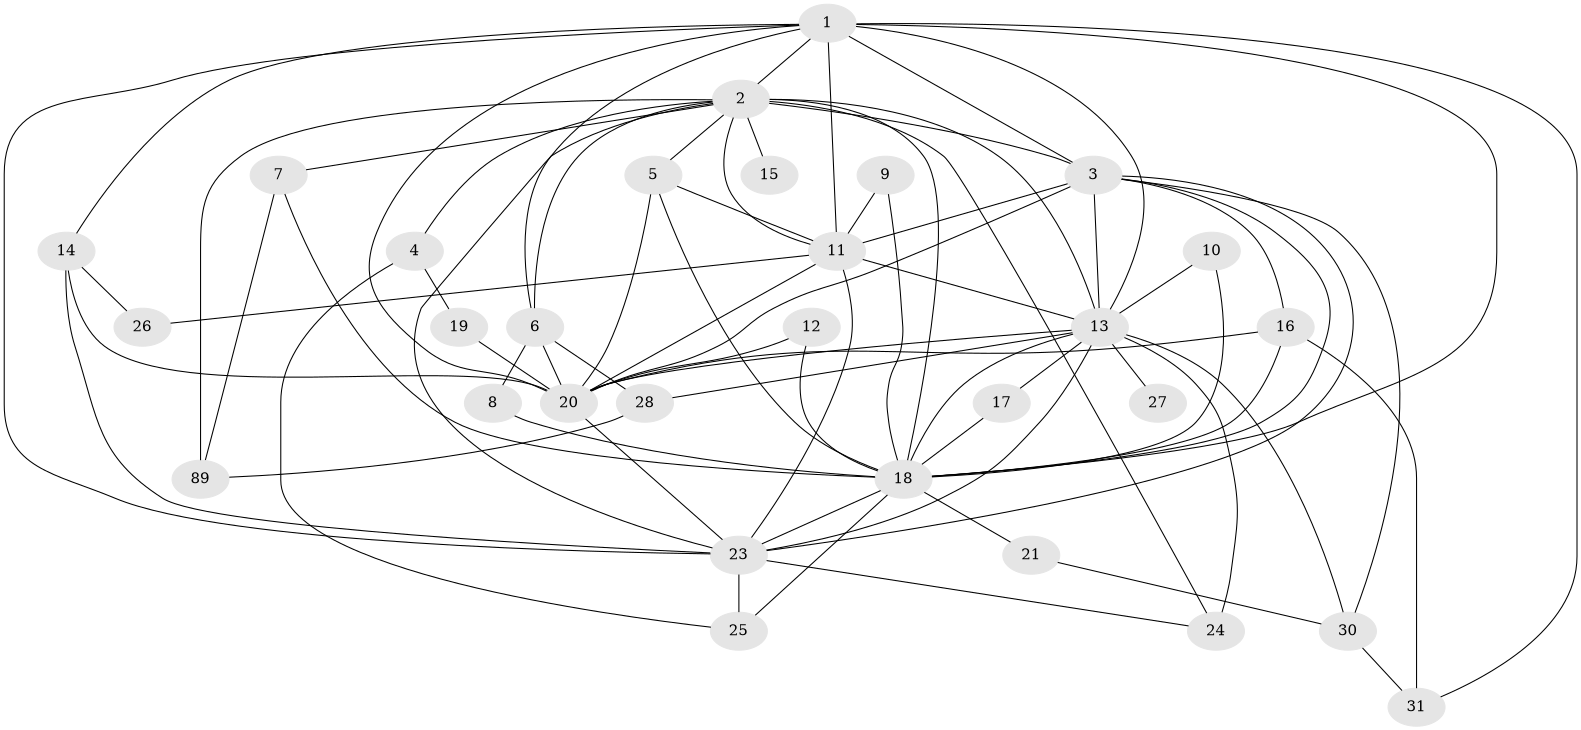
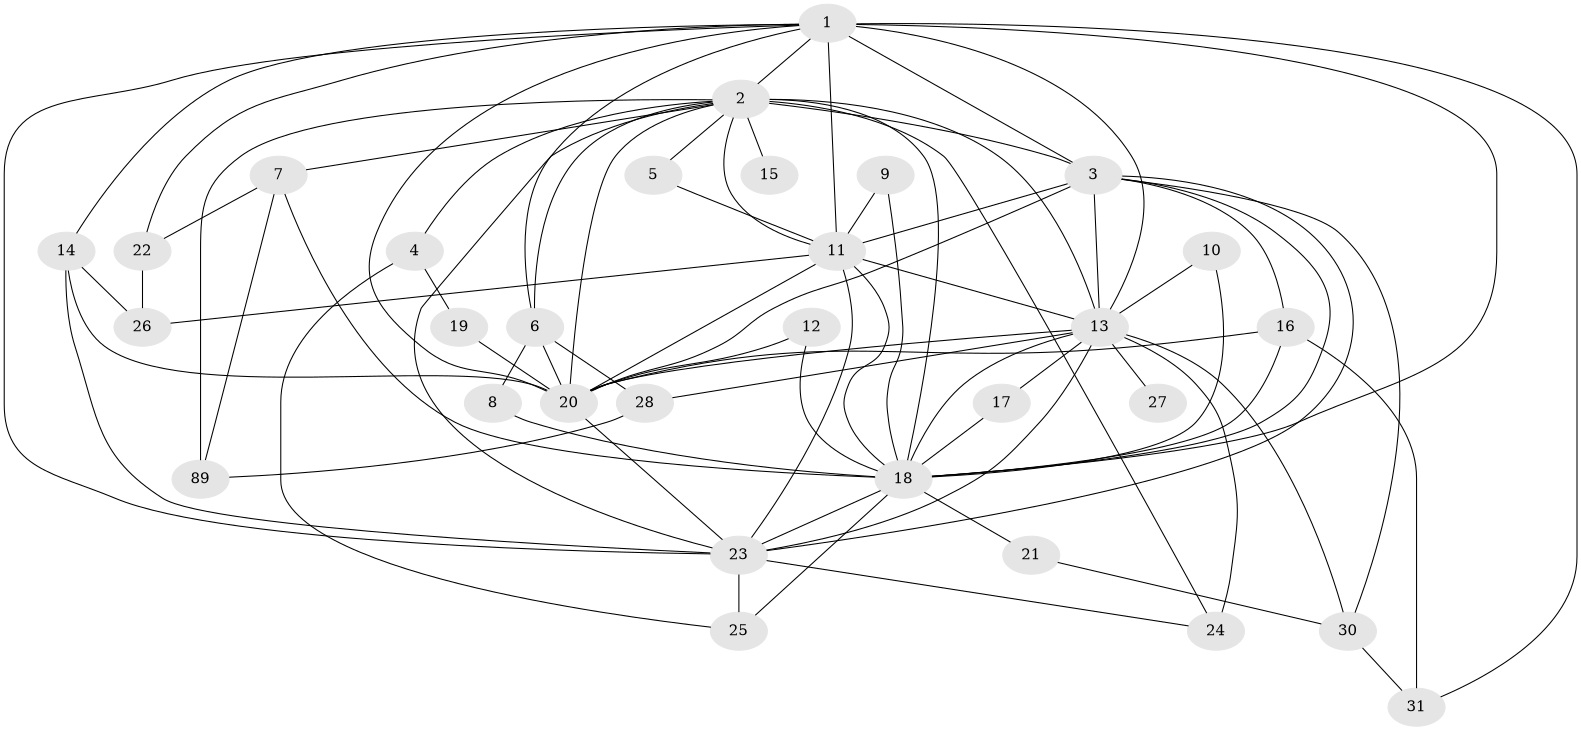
node "22": added
edge "5" -- "20": now "2" -- "20"
edge "5" -- "18": now "11" -- "18"
